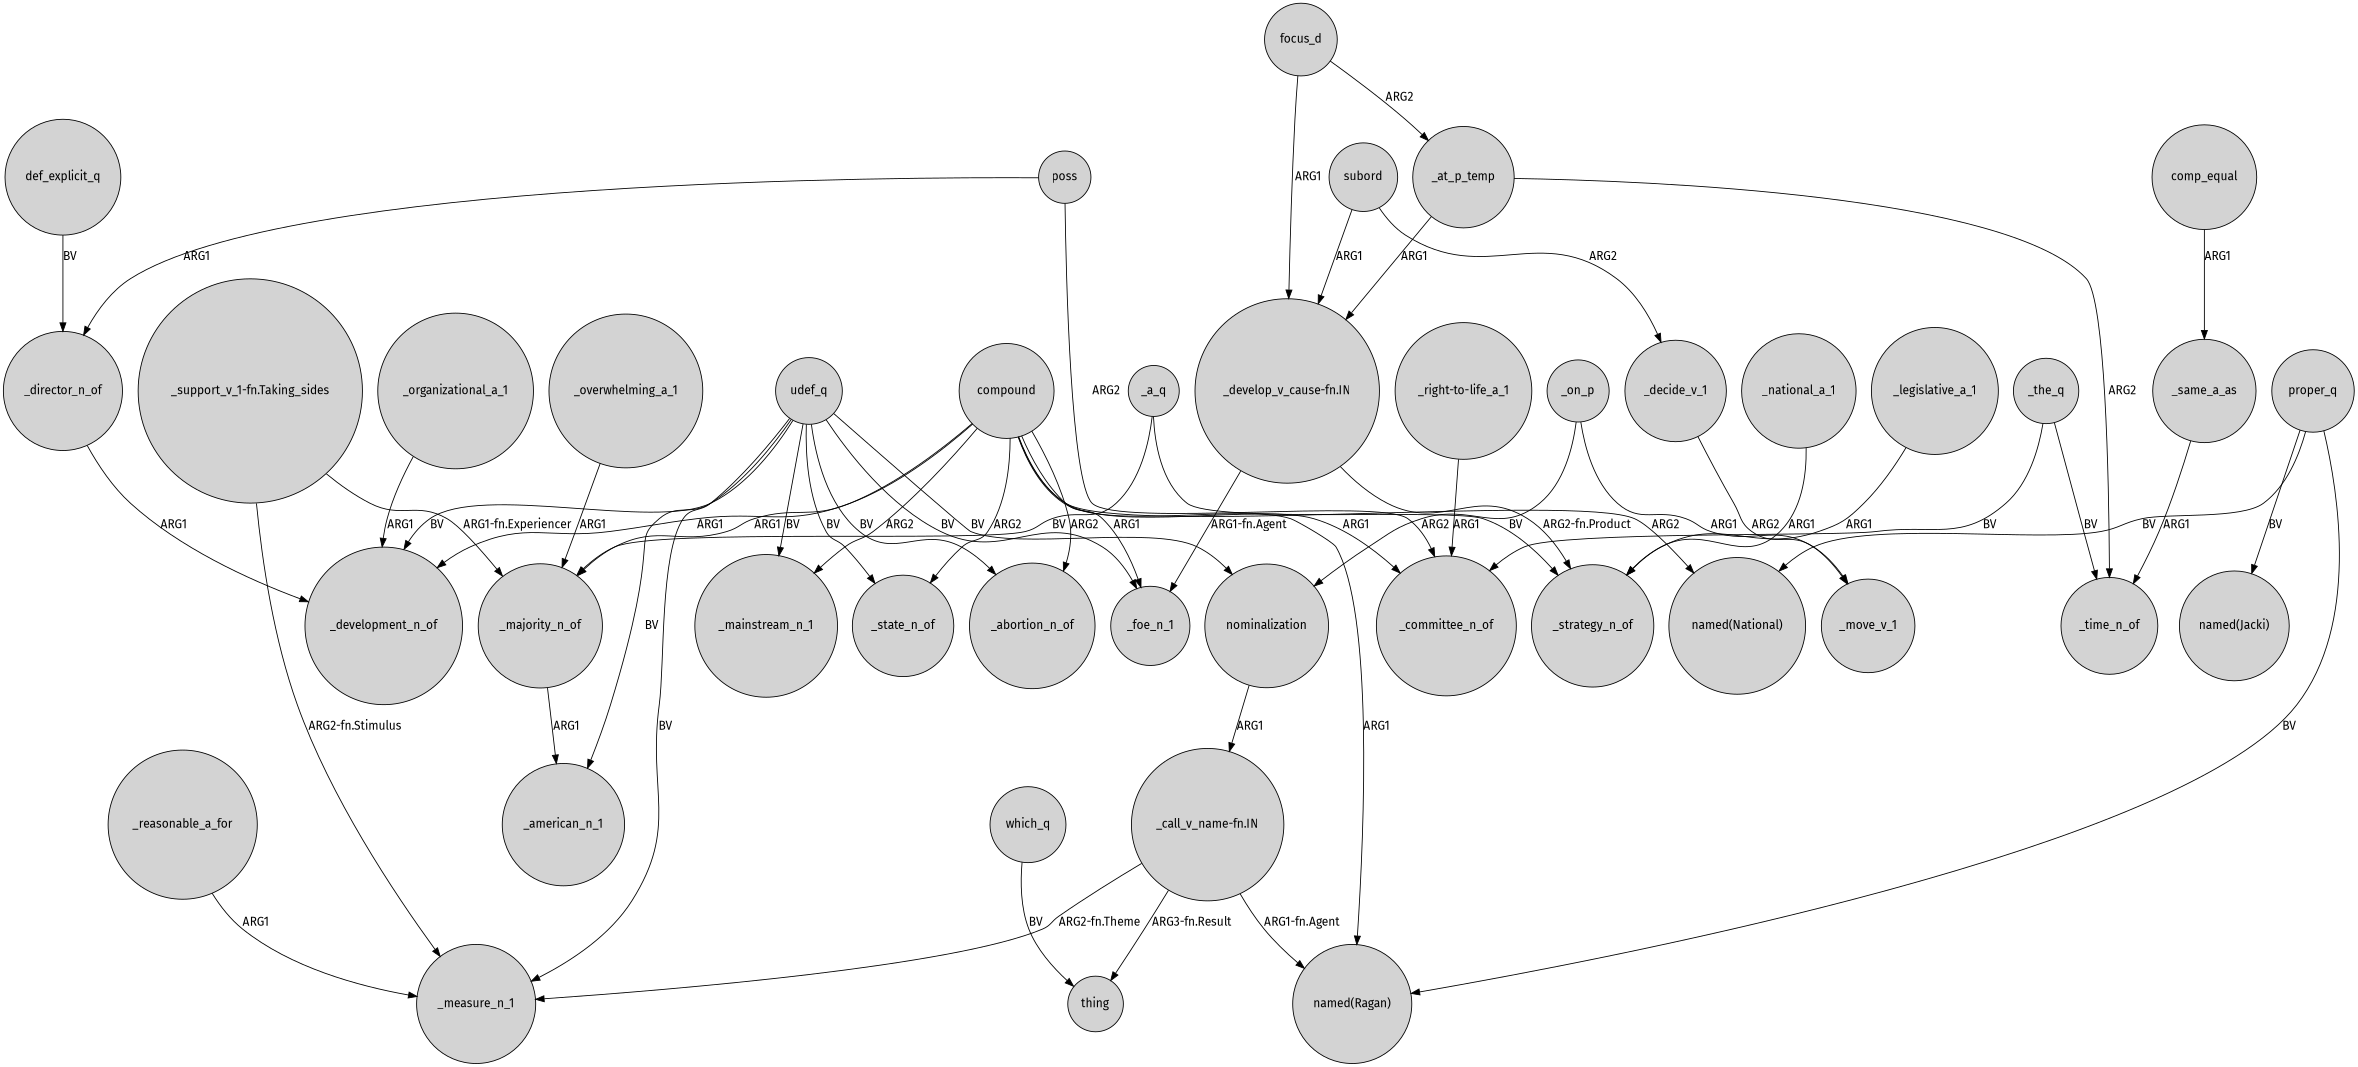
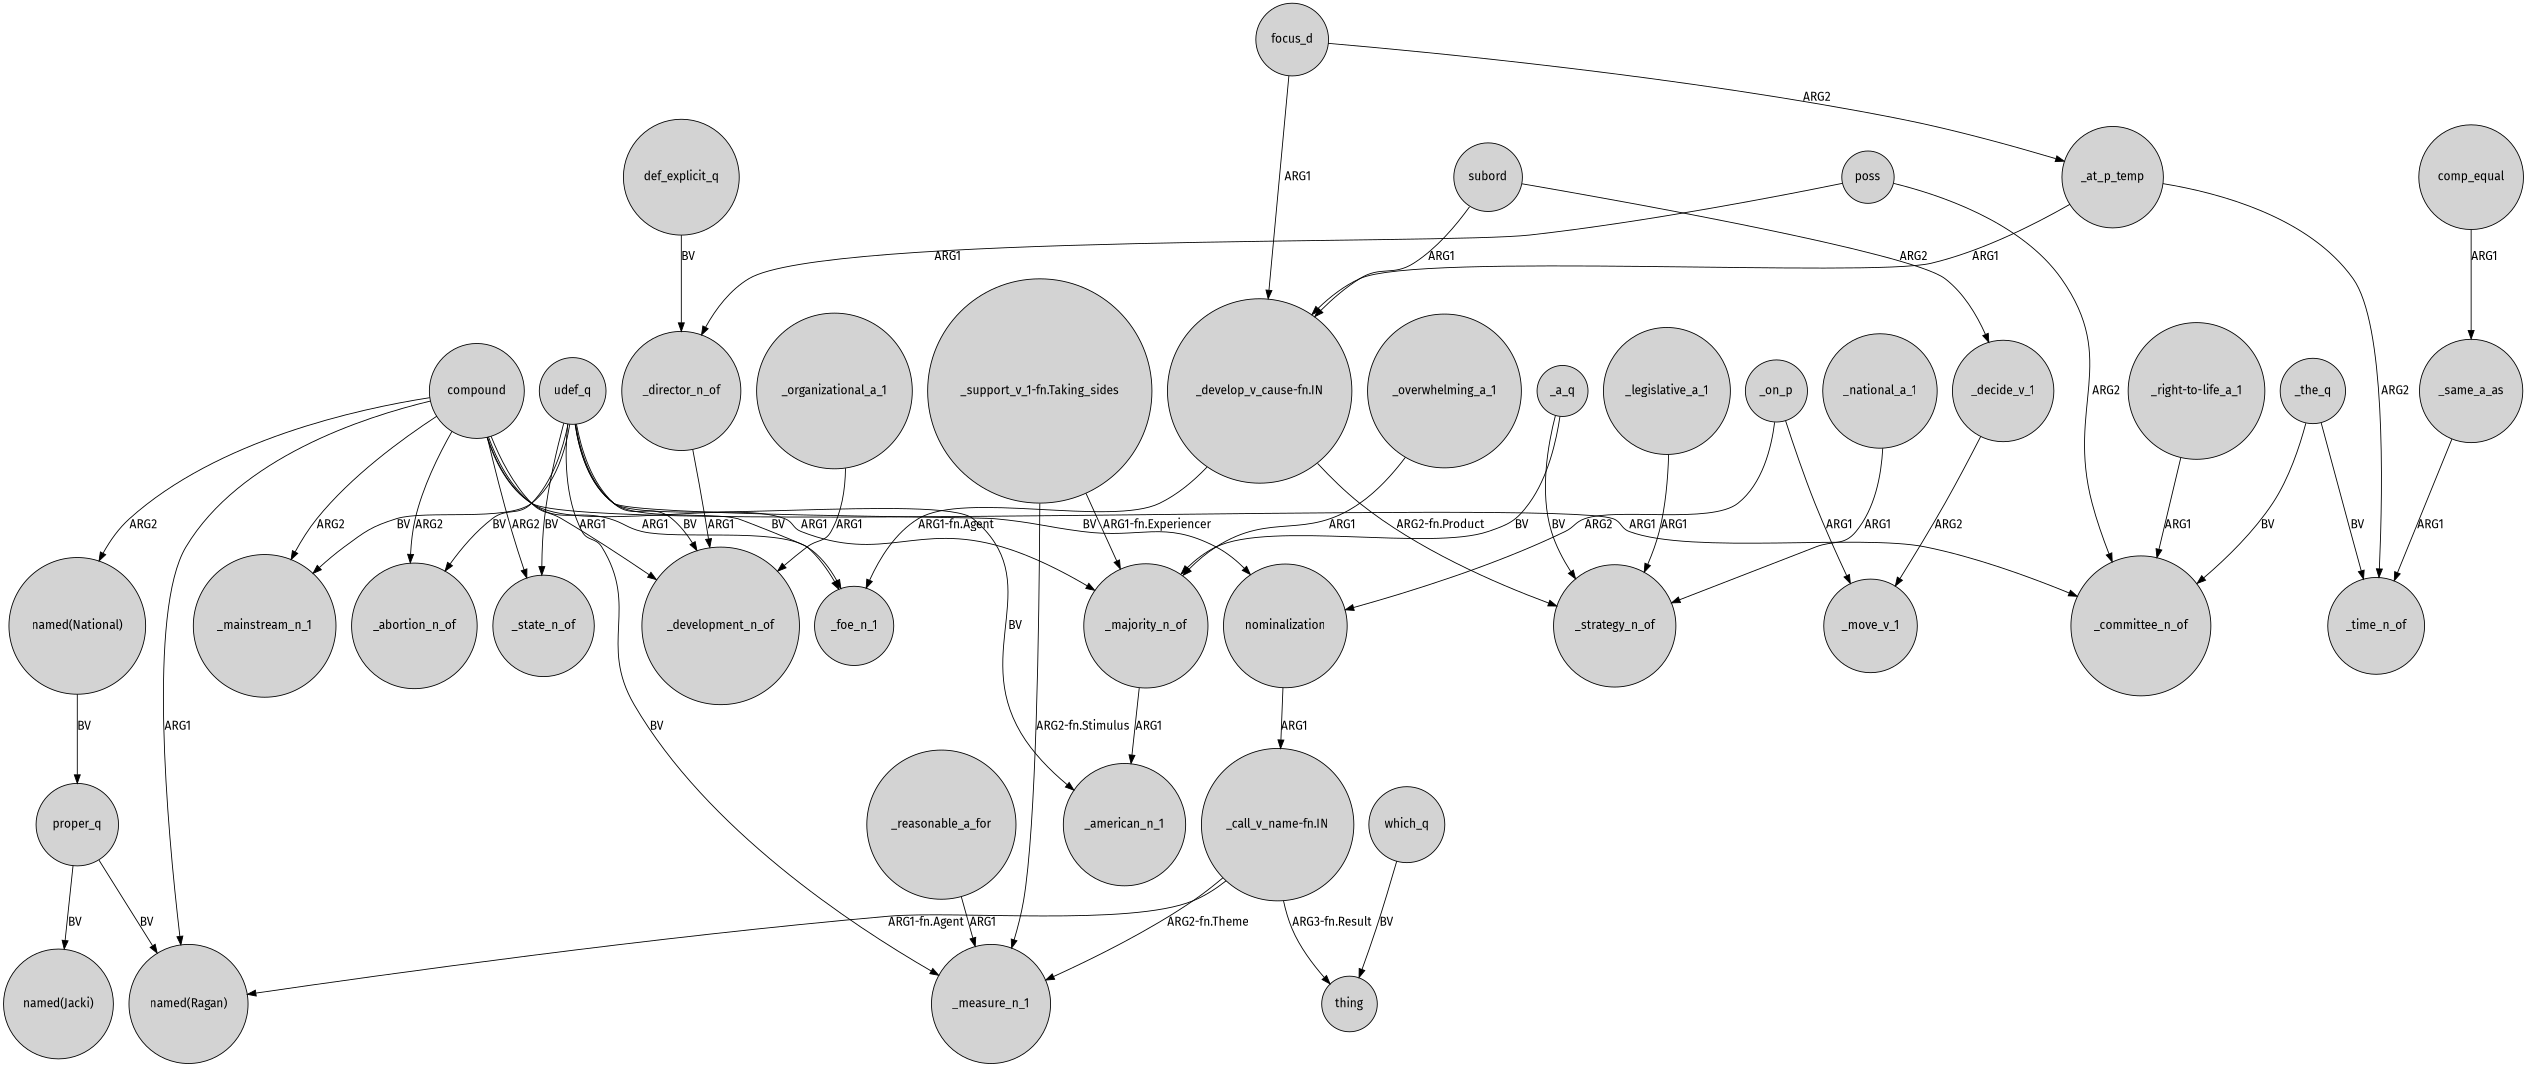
edge "proper_q" -> "named(National)": reversed
